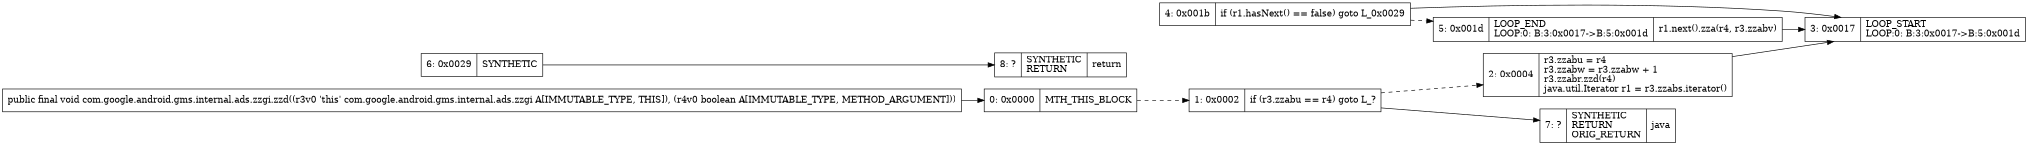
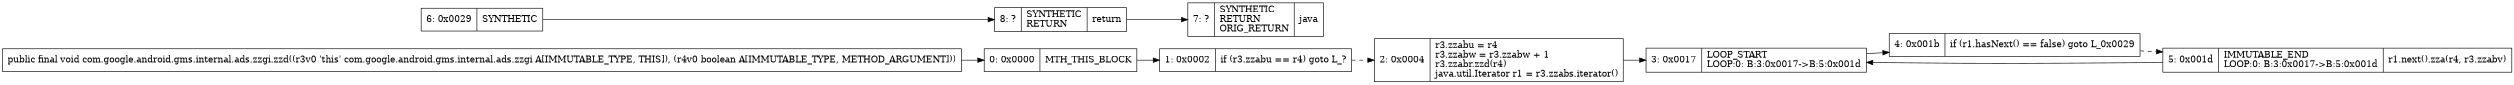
edge "4: 0x001b" -> "3: 0x0017": reversed
node "5: 0x001d": text "LOOP_END" -> "IMMUTABLE_END"
edge "0: 0x0000" -> "1: 0x0002": style dashed -> solid
edge "1: 0x0002" -> "7: ?": now "8: ?" -> "7: ?"
